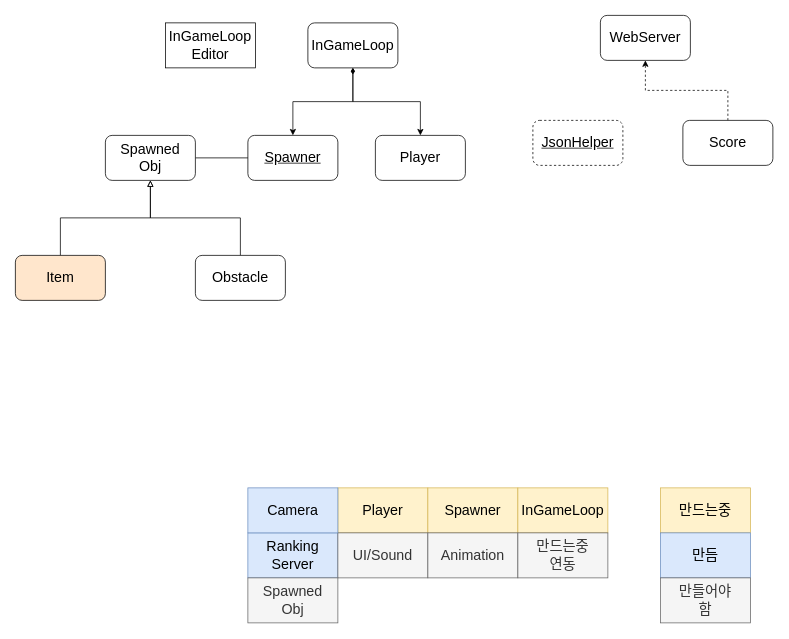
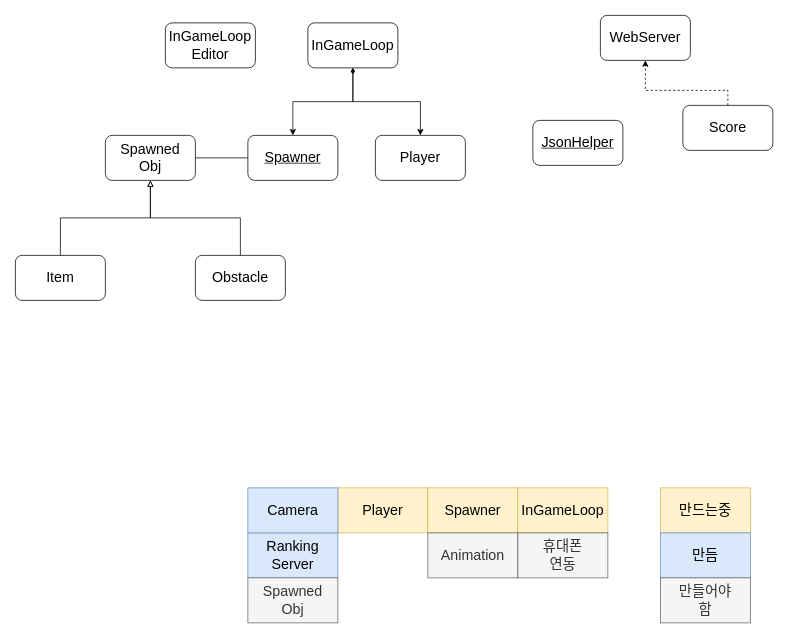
node "InGameLoop Editor": shape rectangle -> rounded rectangle
node "JsonHelper": style dashed -> solid
node "Score": moved (728, 143) -> (728, 128)
node "Item": fillcolor #ffe6cc -> #ffffff
node "UI/Sound": removed
node "만드는중 연동": label "만드는중 연동" -> "휴대폰 연동"
